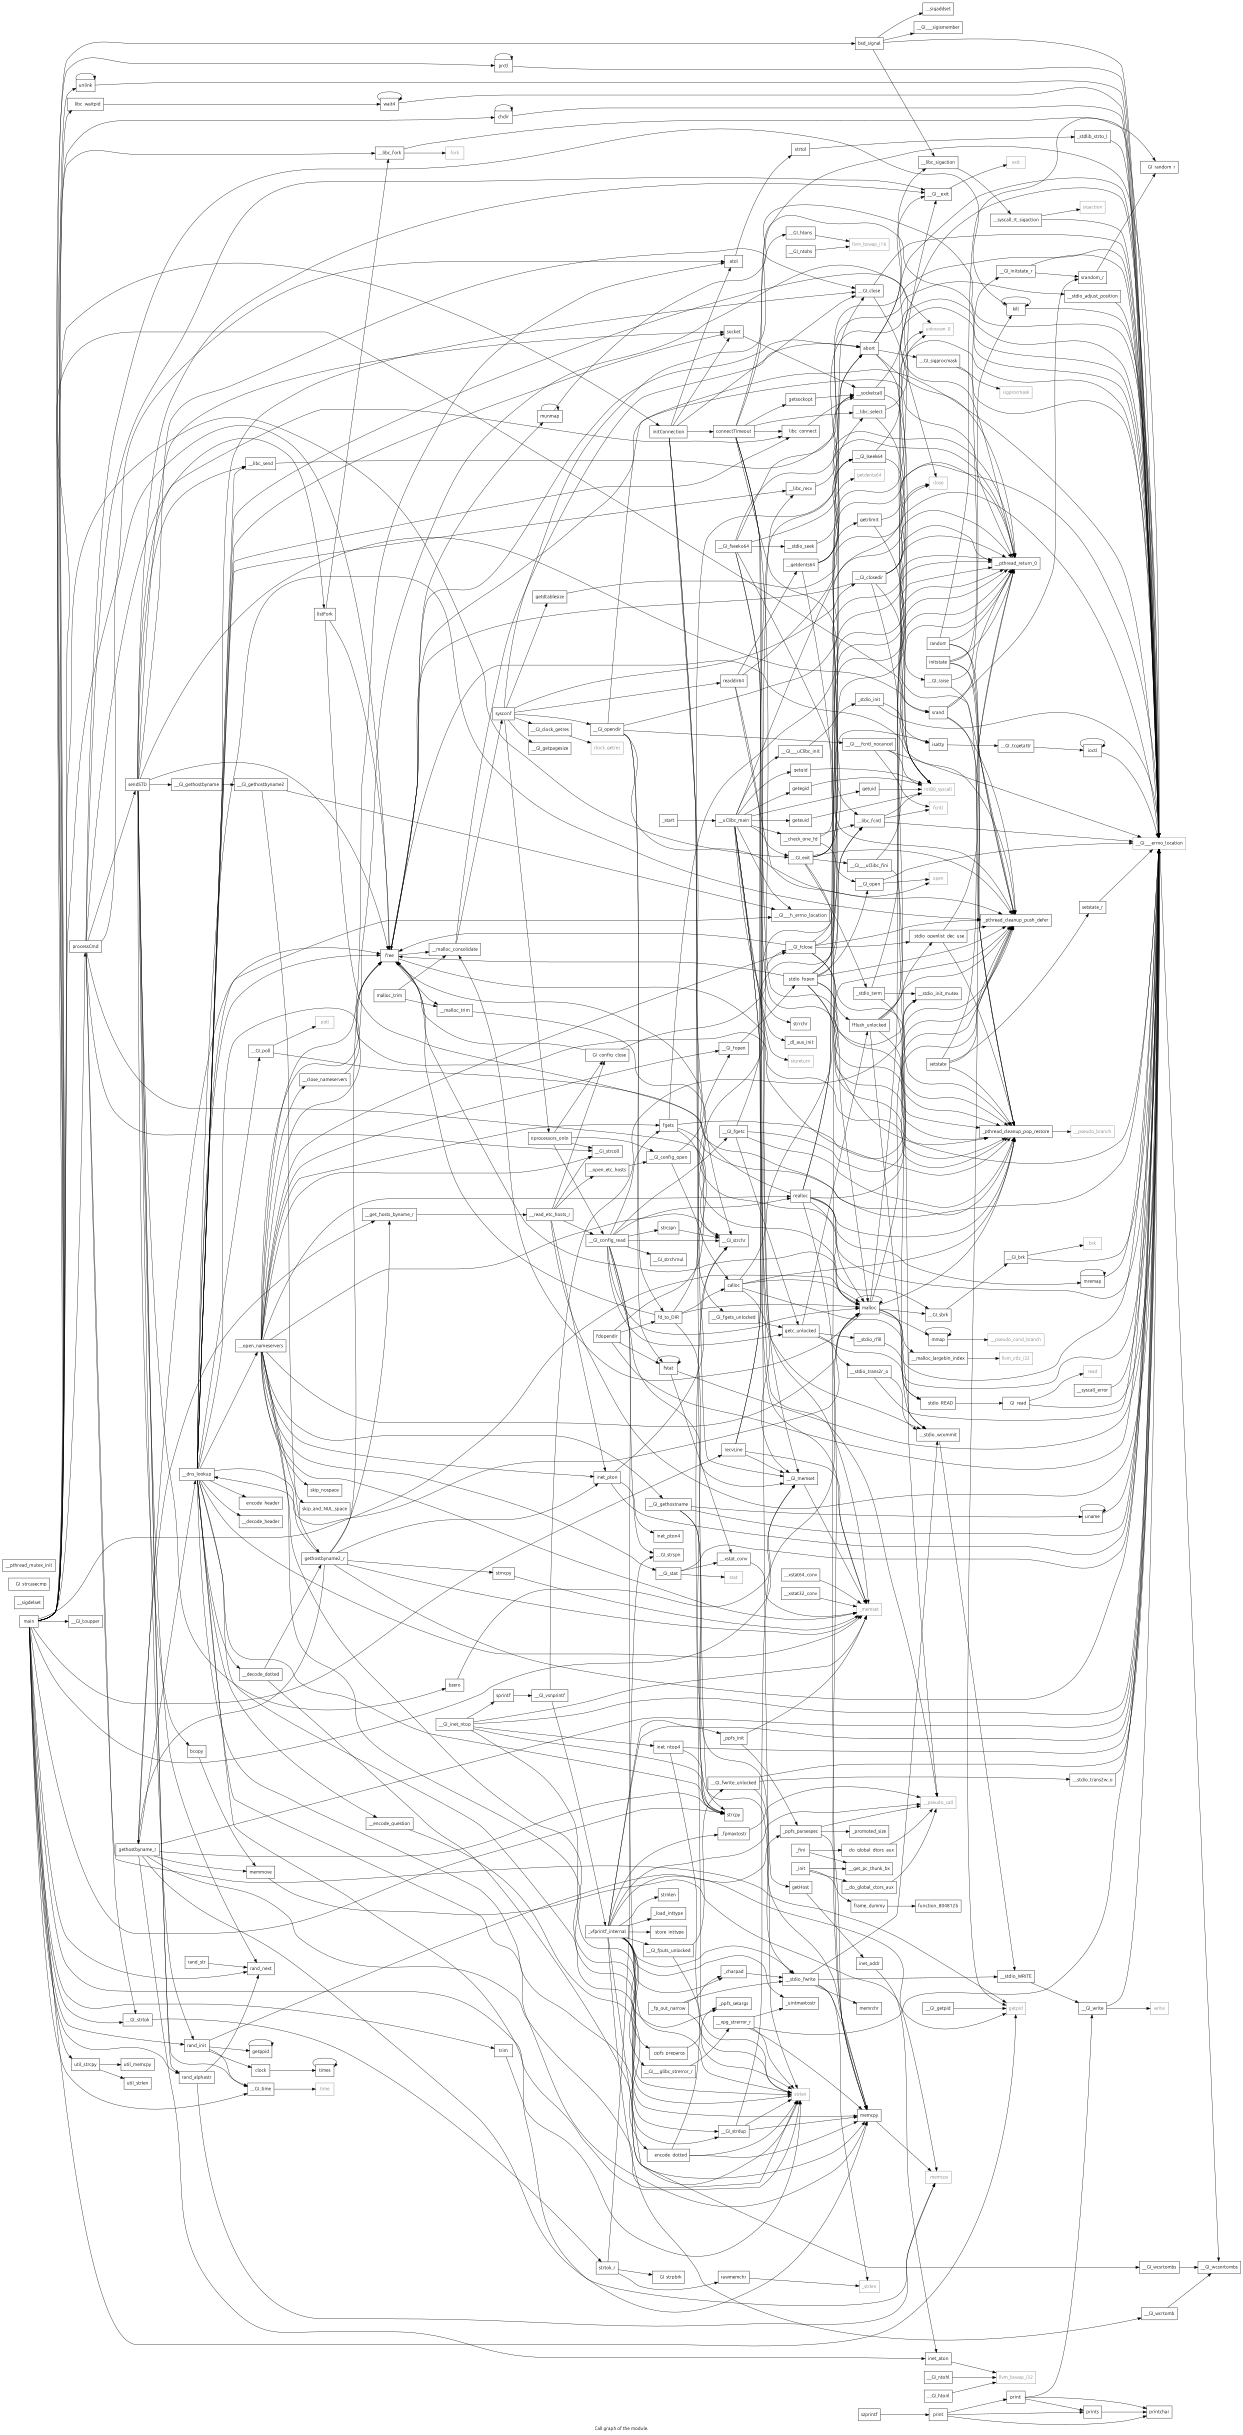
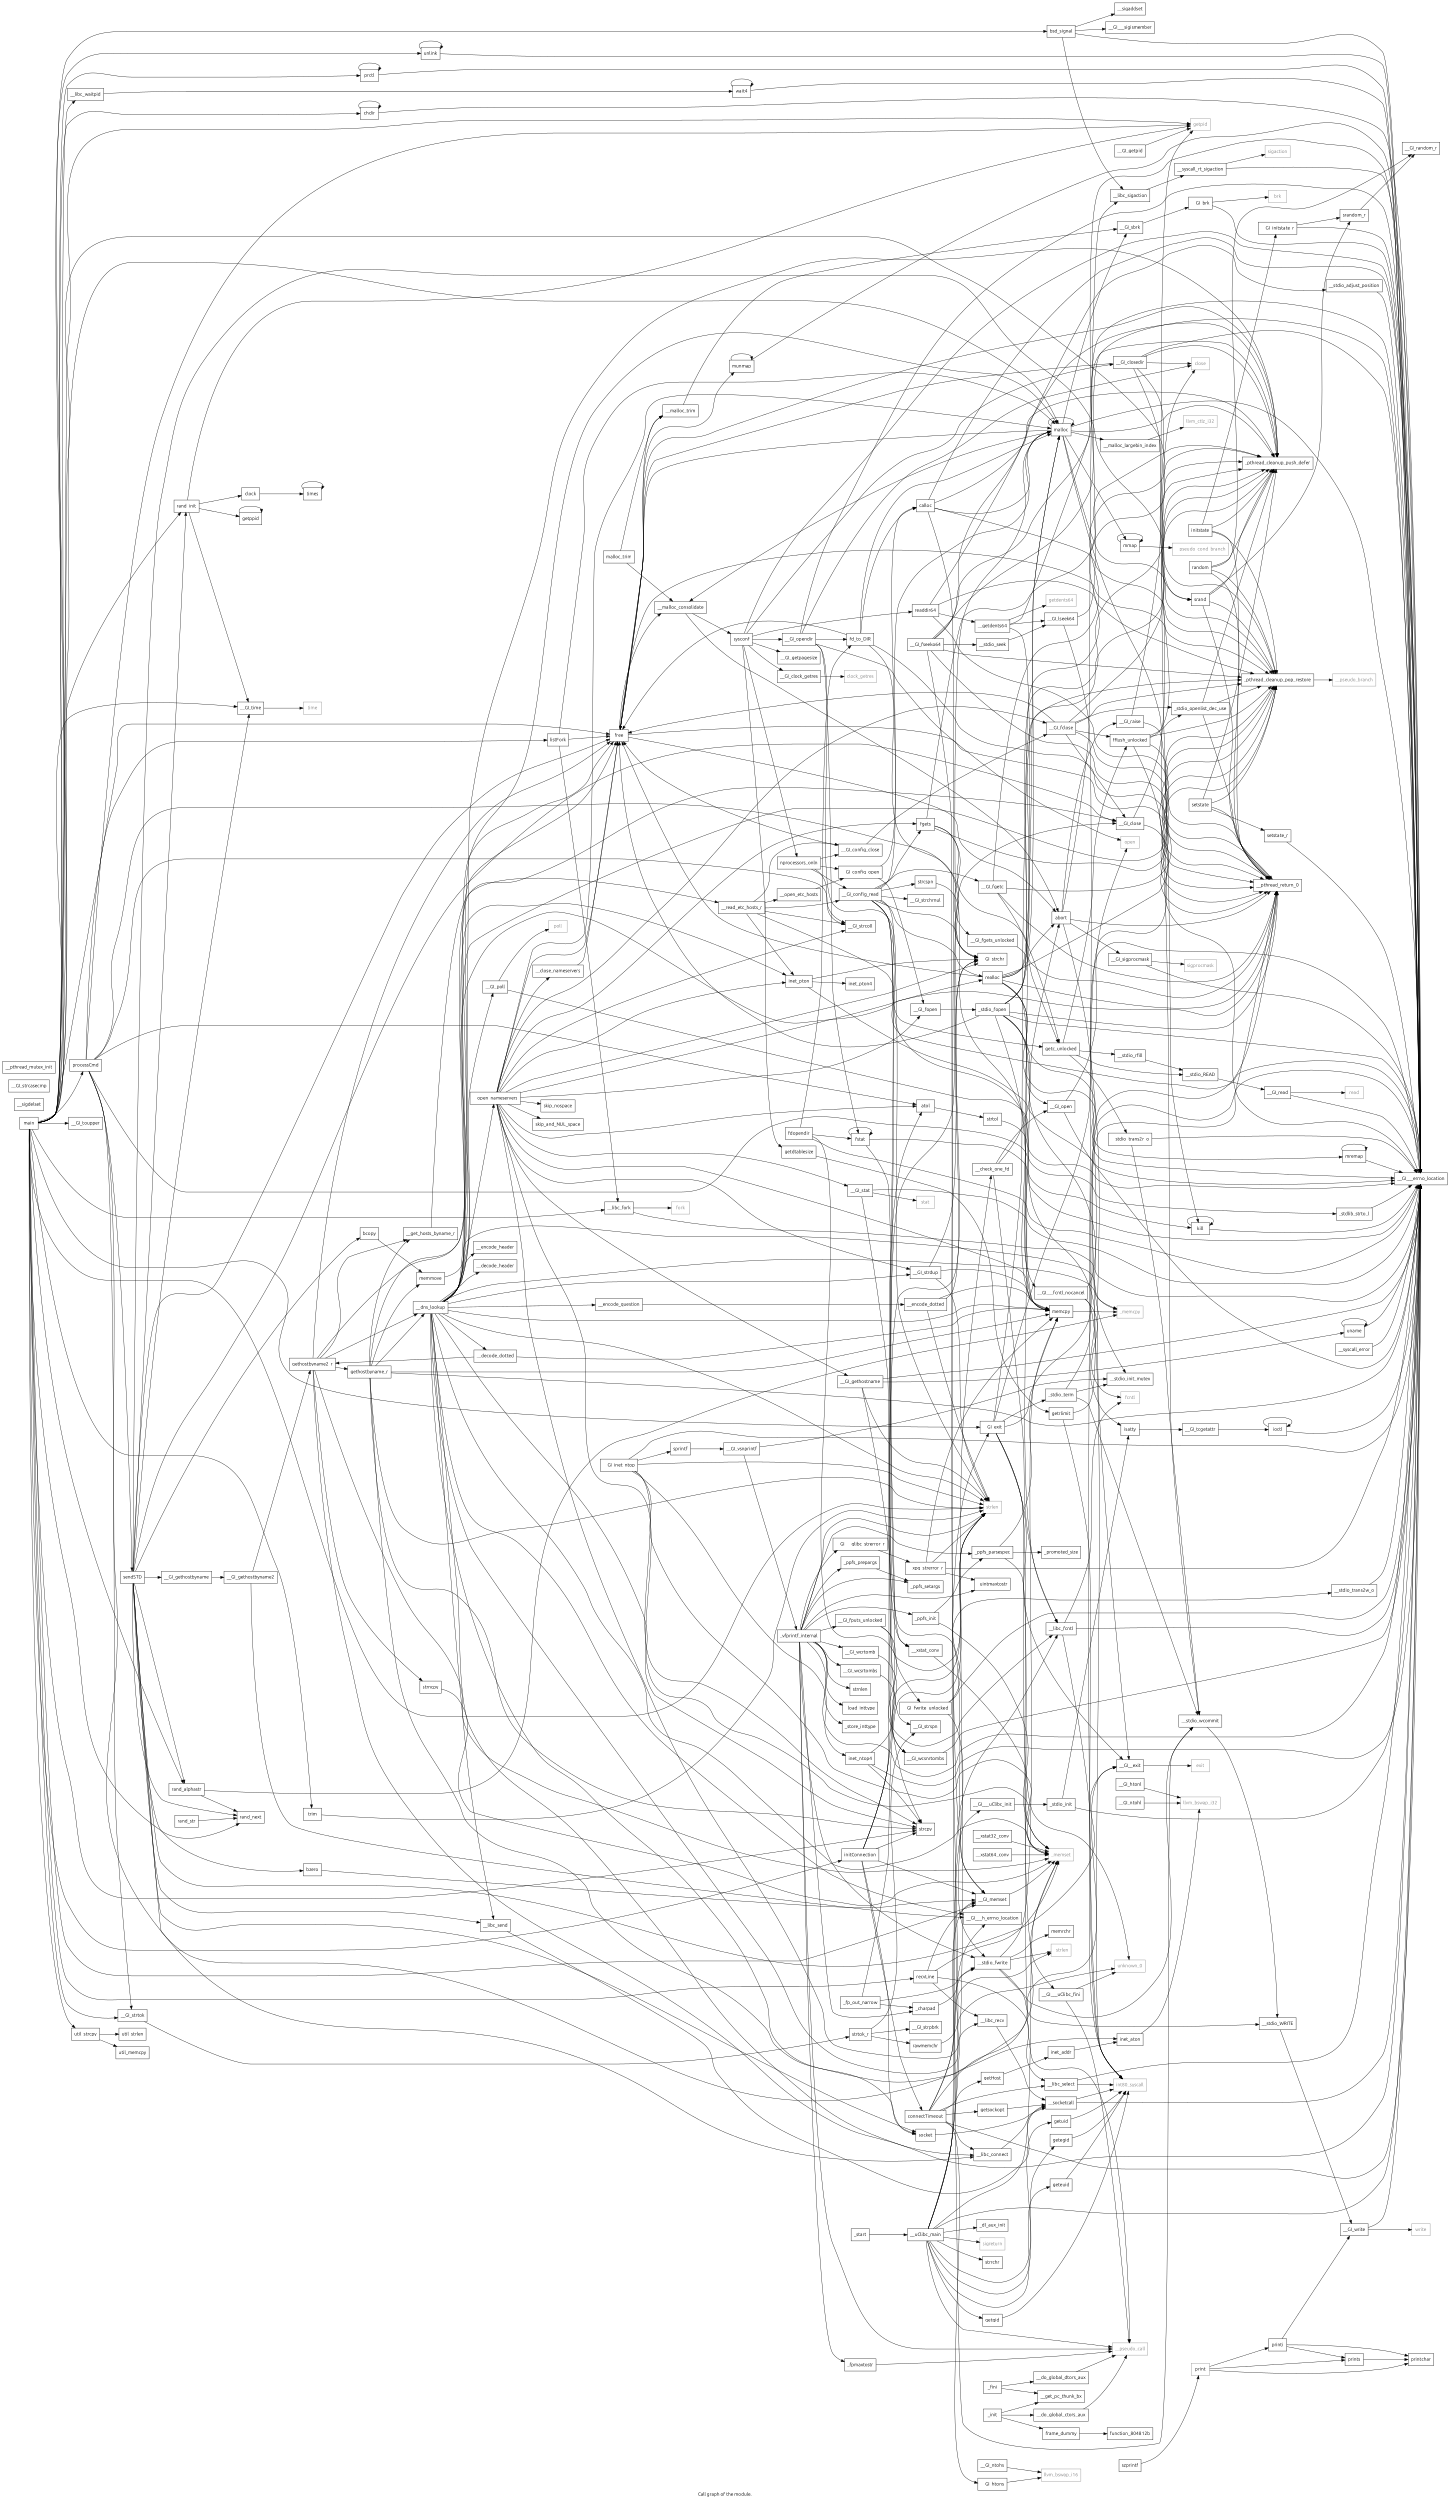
node "__GI___errno_location": color gray50 -> black
edge "__GI___errno_location" -> "__GI_wcsnrtombs": reversed
node "print": color black -> gray50
